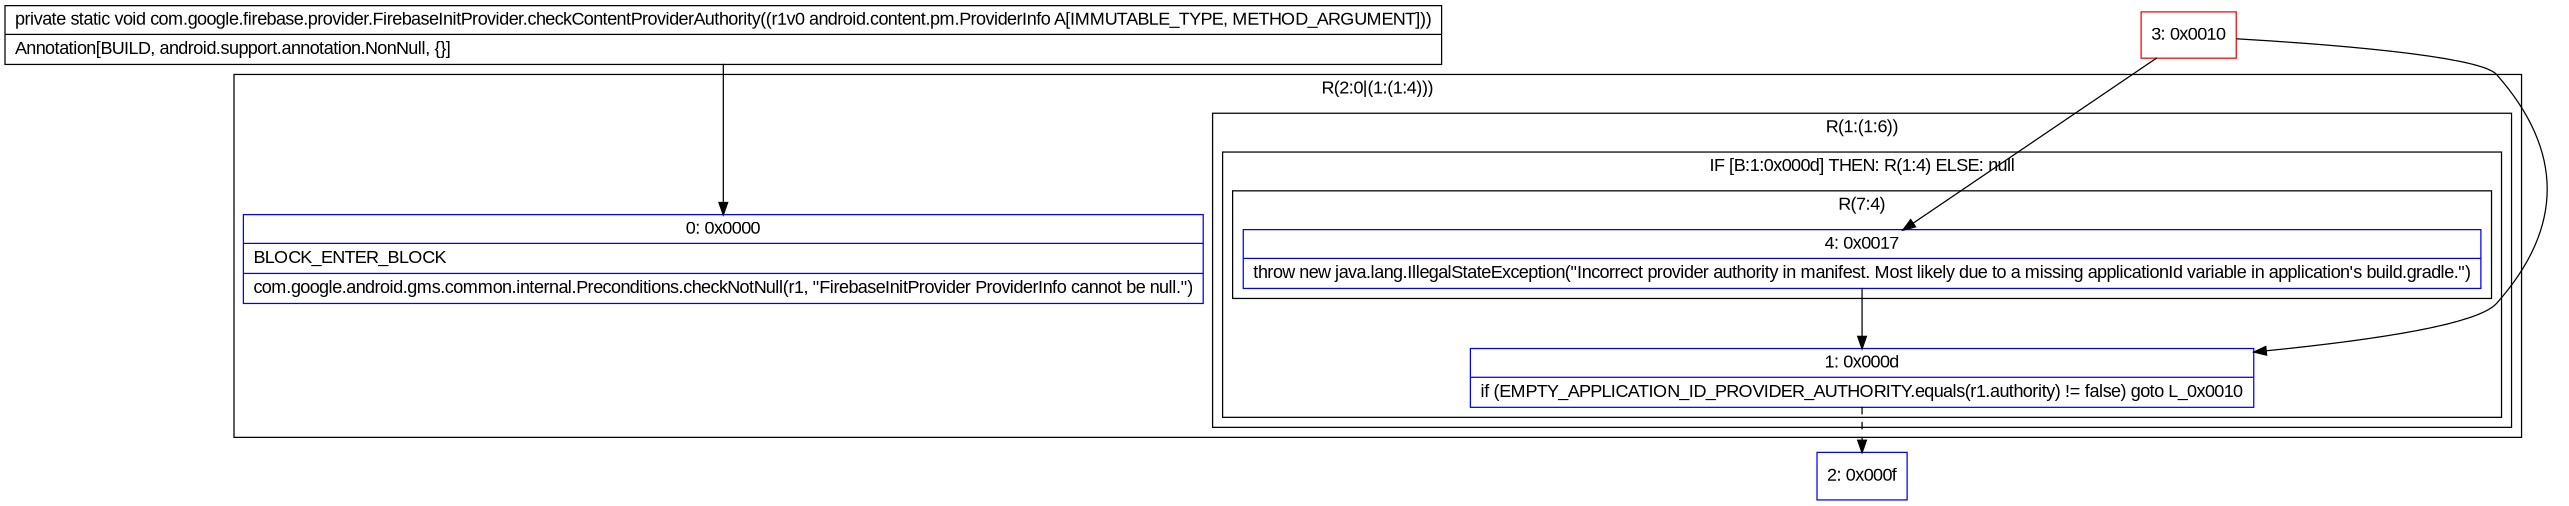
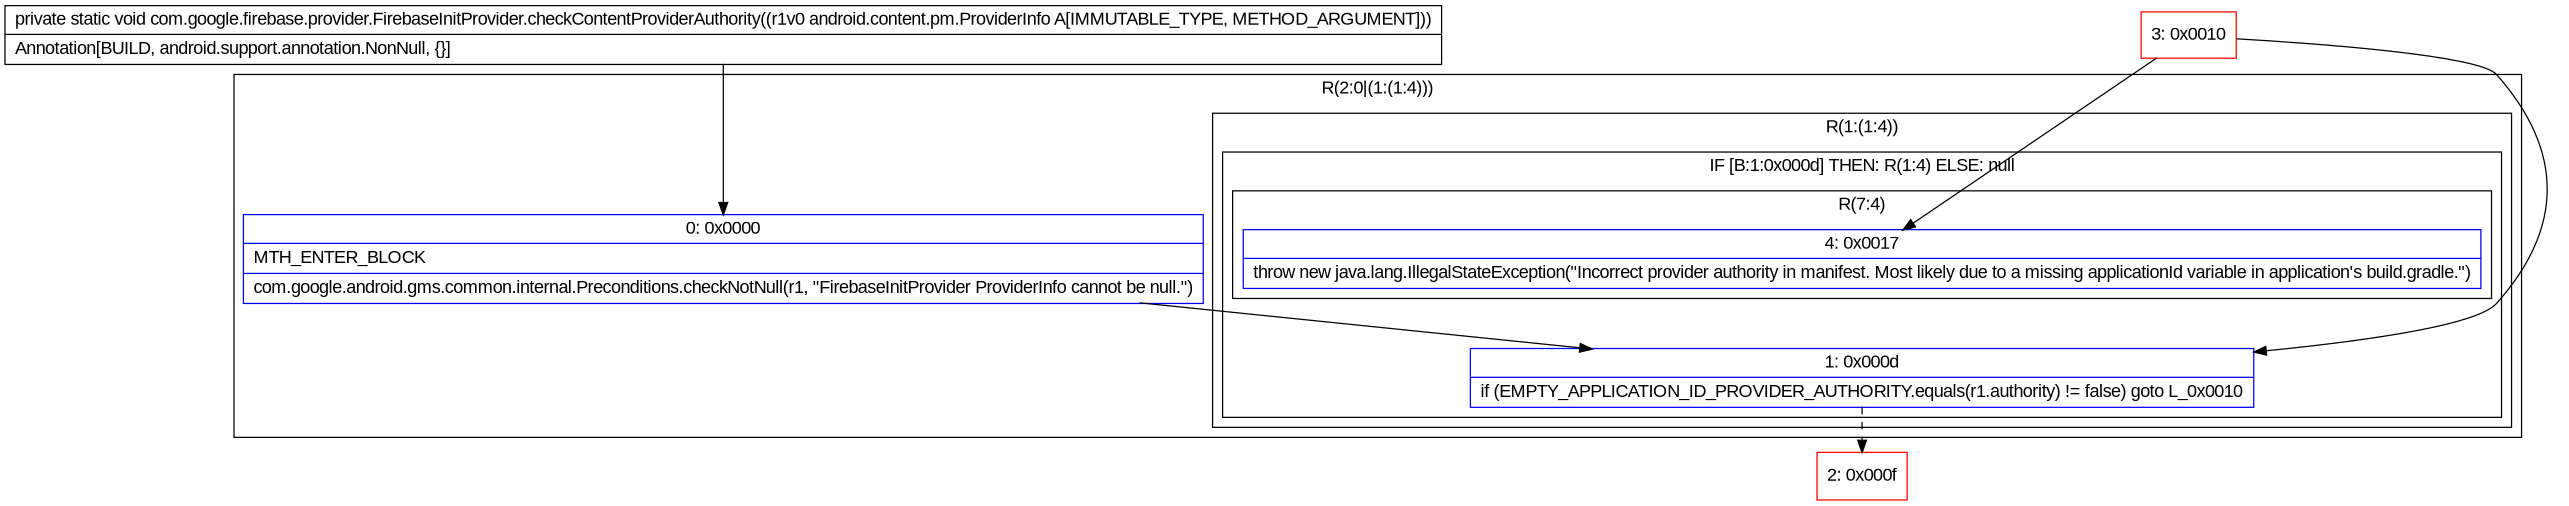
cluster "R(1:(1:6))": label "R(1:(1:6))" -> "R(1:(1:4))"
node "0: 0x0000": text "BLOCK_ENTER_BLOCK" -> "MTH_ENTER_BLOCK"
edge "4: 0x0017" -> "1: 0x000d": now "0: 0x0000" -> "1: 0x000d"
node "2: 0x000f": color blue -> red
